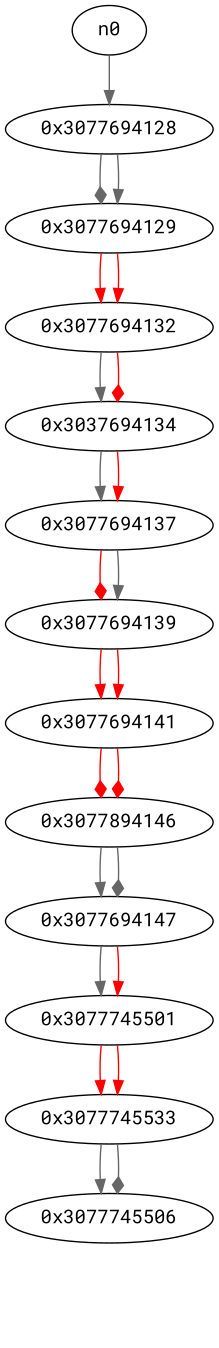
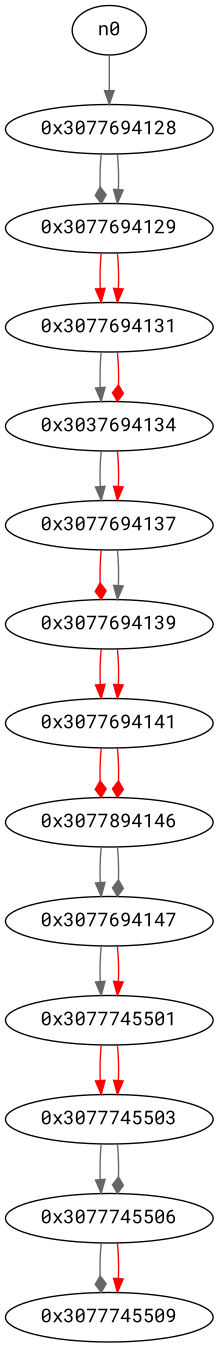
node "0x3077694132": label "0x3077694132" -> "0x3077694131"
node "0x3077745533": label "0x3077745533" -> "0x3077745503"
node "0x3077745509": added
